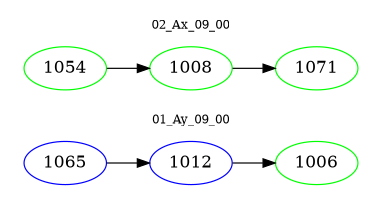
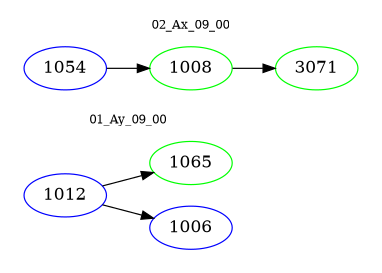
node "1054": color green -> blue
node "1071": label "1071" -> "3071"
node "1065": color blue -> green
edge "1065" -> "1012": reversed
node "1006": color green -> blue
